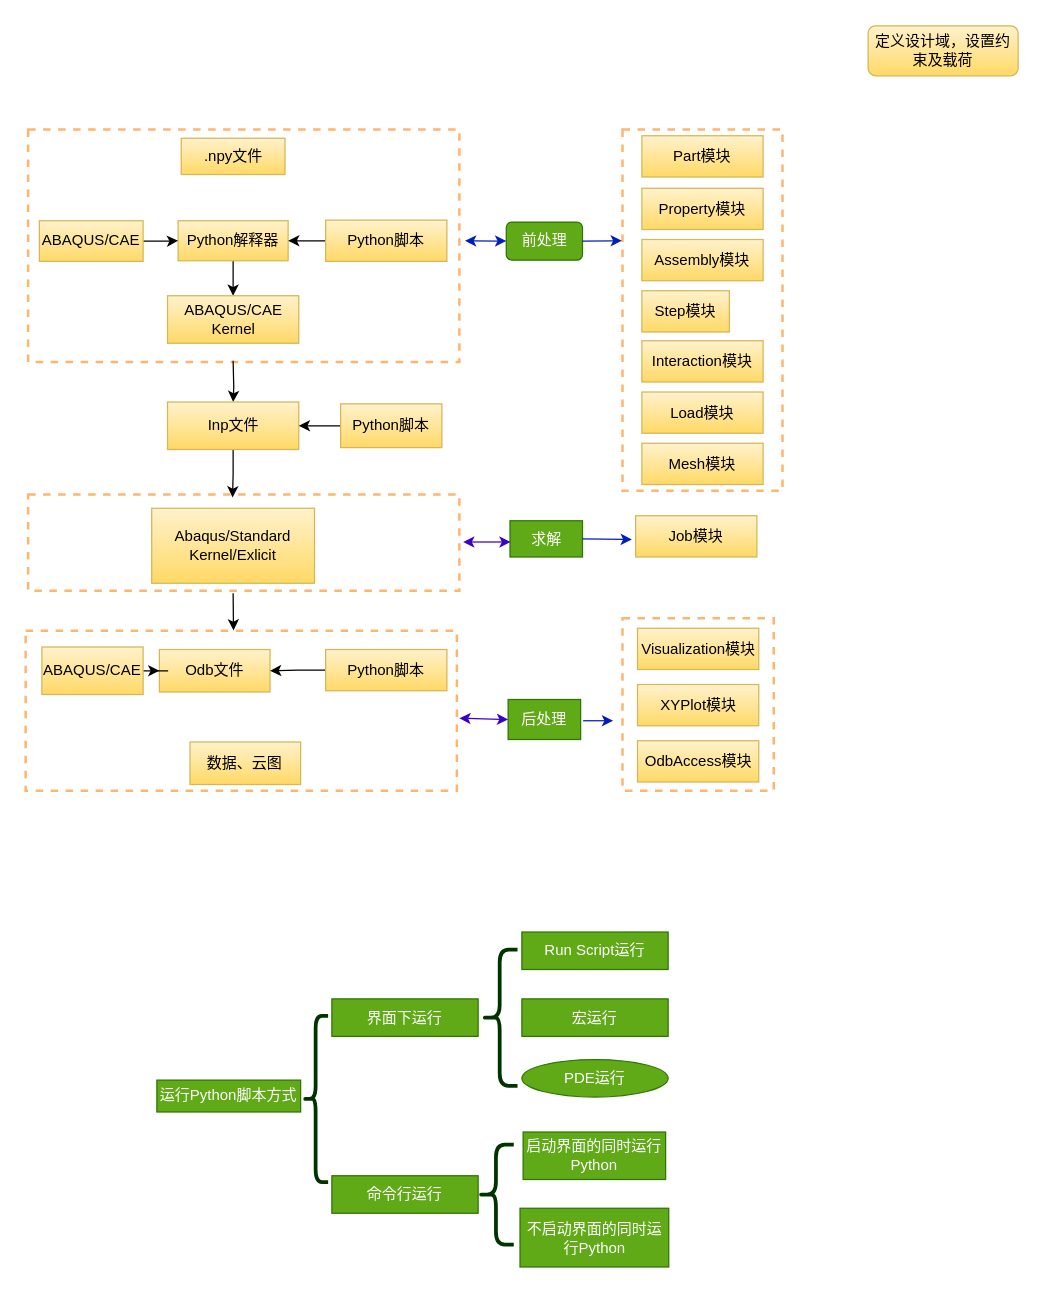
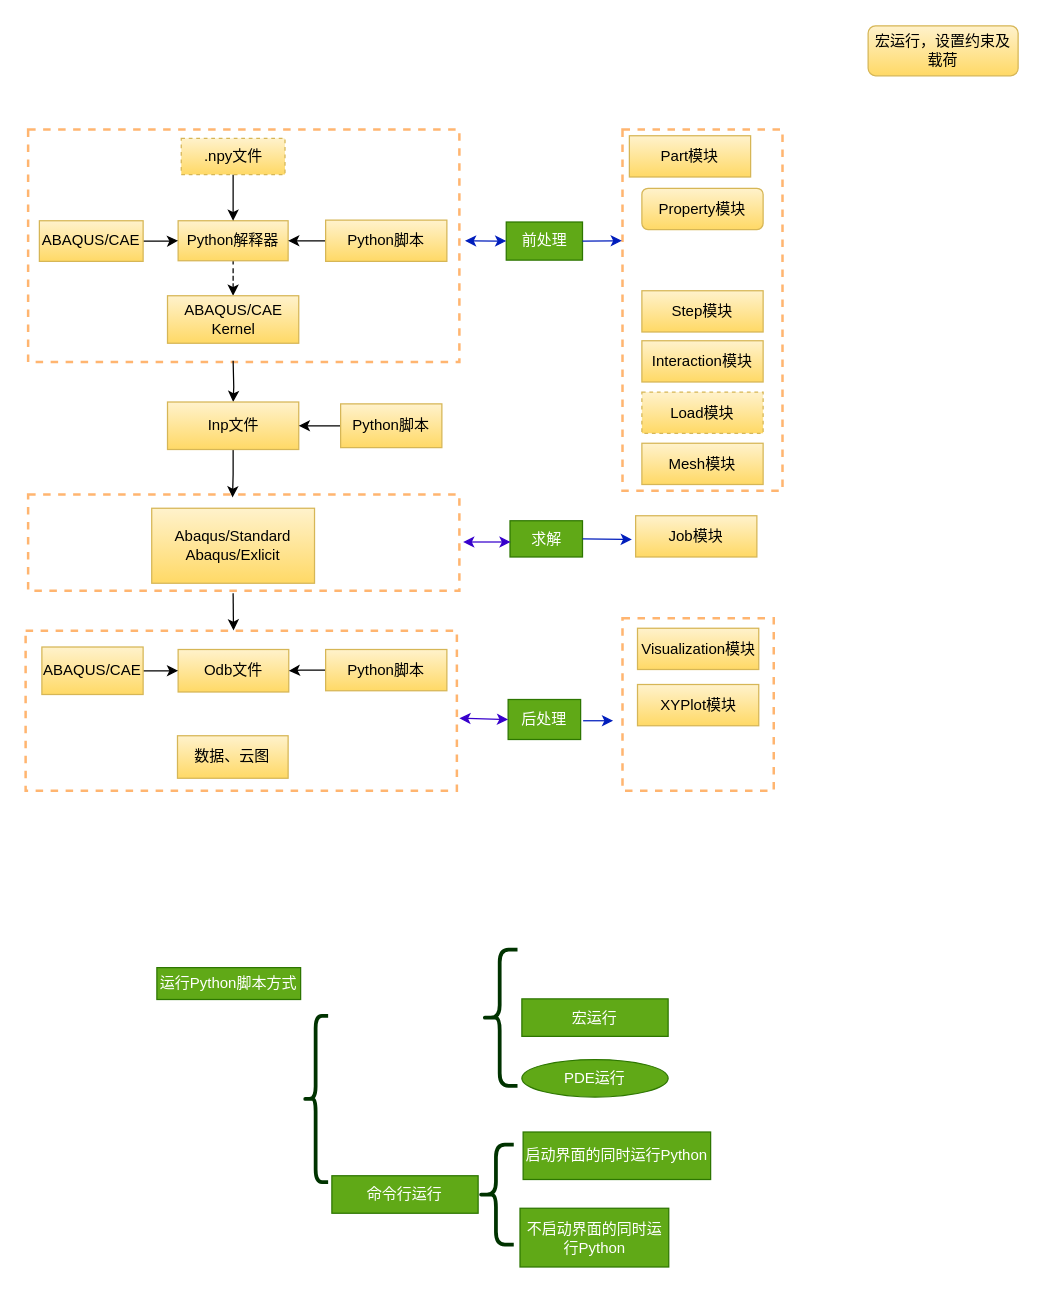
node "定义设计域，设置约束及载荷": label "定义设计域，设置约束及载荷" -> "宏运行，设置约束及载荷"
node ".npy文件": style solid -> dashed
node "Part模块": moved (703, 156) -> (690, 156)
edge ".npy文件" -> "Python解释器": added
node "Property模块": shape rectangle -> rounded rectangle
node "前处理": shape rounded rectangle -> rectangle
node "Assembly模块": removed
edge "Python解释器" -> "ABAQUS/CAE Kernel": style solid -> dashed
node "Step模块": size 88x41 -> 121x41
node "Load模块": style solid -> dashed
node "Abaqus/Standard Kernel/Exlicit": label "Abaqus/Standard Kernel/Exlicit" -> "Abaqus/Standard Abaqus/Exlicit"
node "Odb文件": moved (215, 671) -> (233, 671)
node "OdbAccess模块": removed
node "数据、云图": moved (245, 763) -> (233, 757)
node "Run Script运行": removed
node "界面下运行": removed
node "运行Python脚本方式": moved (229, 1096) -> (229, 983)
node "启动界面的同时运行Python": size 143x48 -> 188x48
